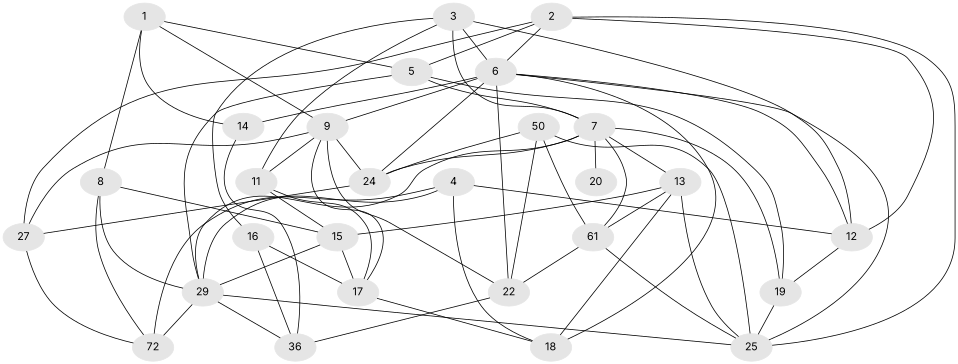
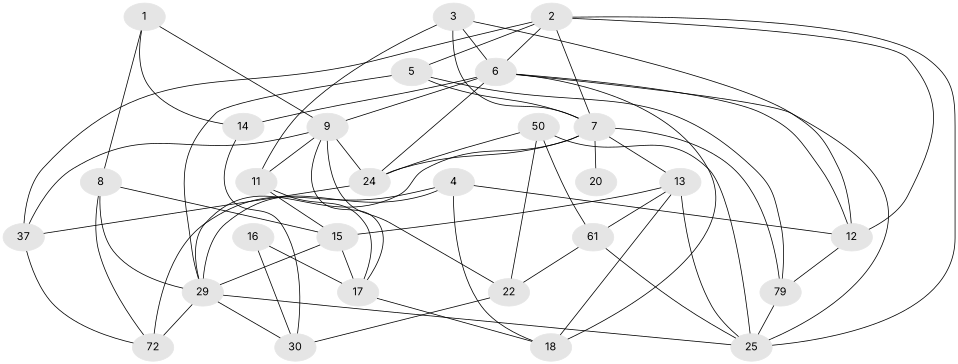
edge "1" -- "5": removed
edge "3" -- "16": removed
edge "6" -- "22": removed
edge "7" -- "61": now "7" -- "2"
node "27": label "27" -> "37"
node "19": label "19" -> "79"
node "36": label "36" -> "30"
